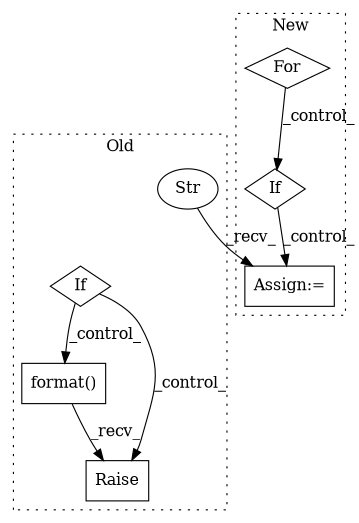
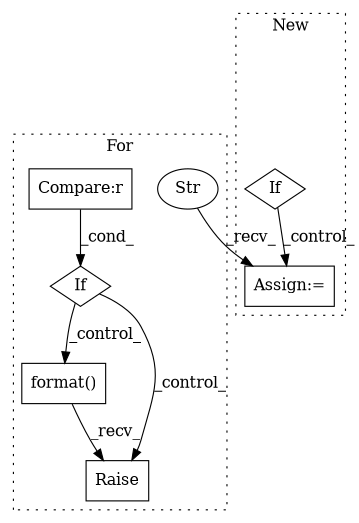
node "For": removed
cluster "Old": label "Old" -> "For"
node "Compare:r": added
